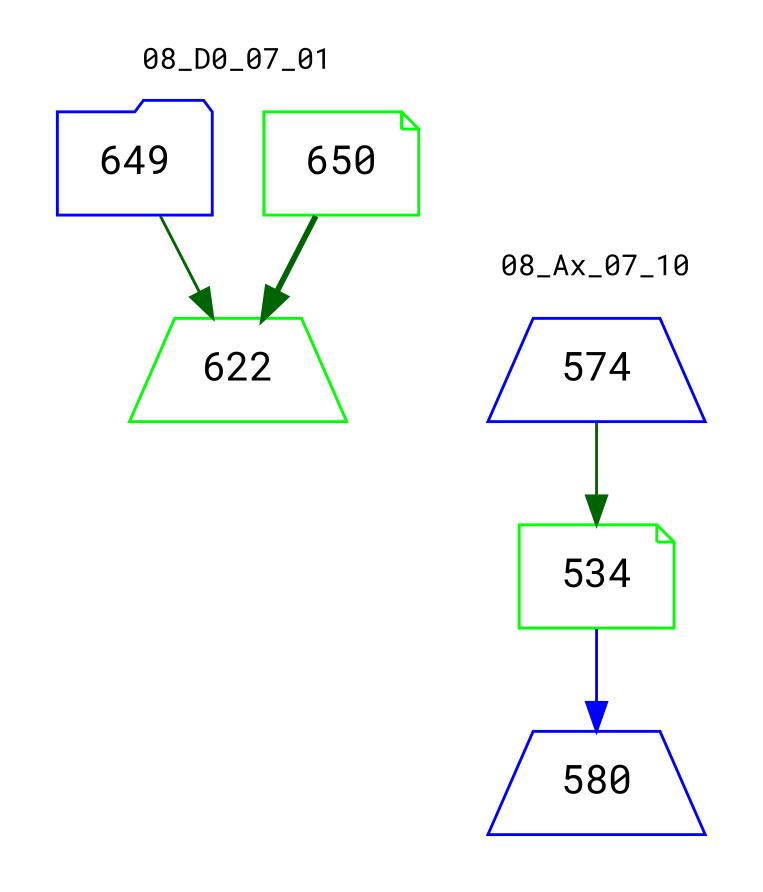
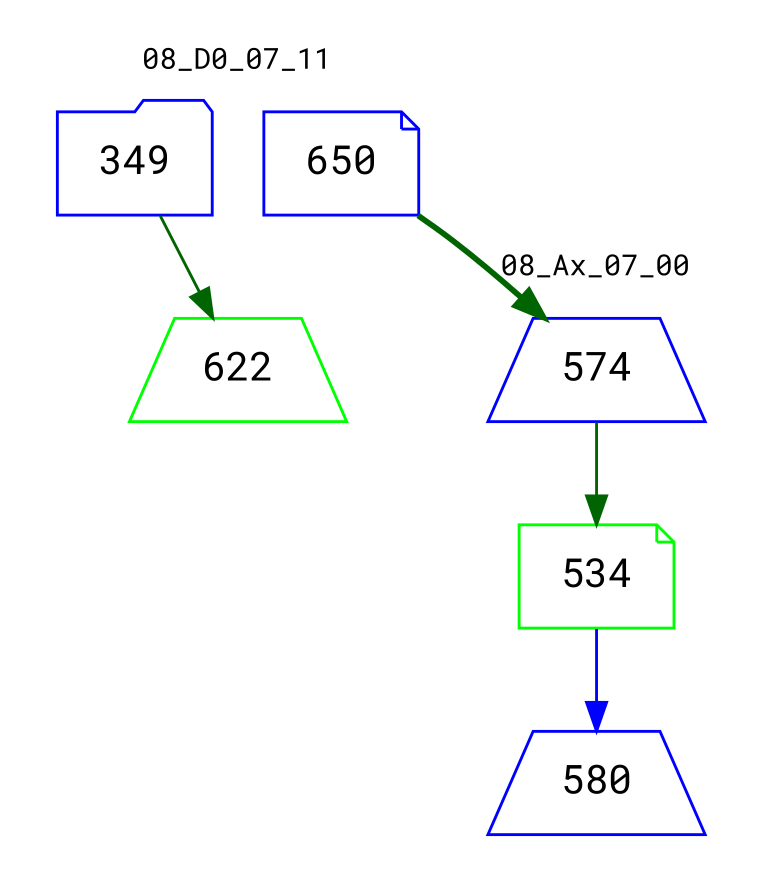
cluster "08_D0_07_01": label "08_D0_07_01" -> "08_D0_07_11"
node "649": label "649" -> "349"
node "650": color green -> blue
edge "650" -> "622": now "650" -> "574"
cluster "08_Ax_07_10": label "08_Ax_07_10" -> "08_Ax_07_00"
